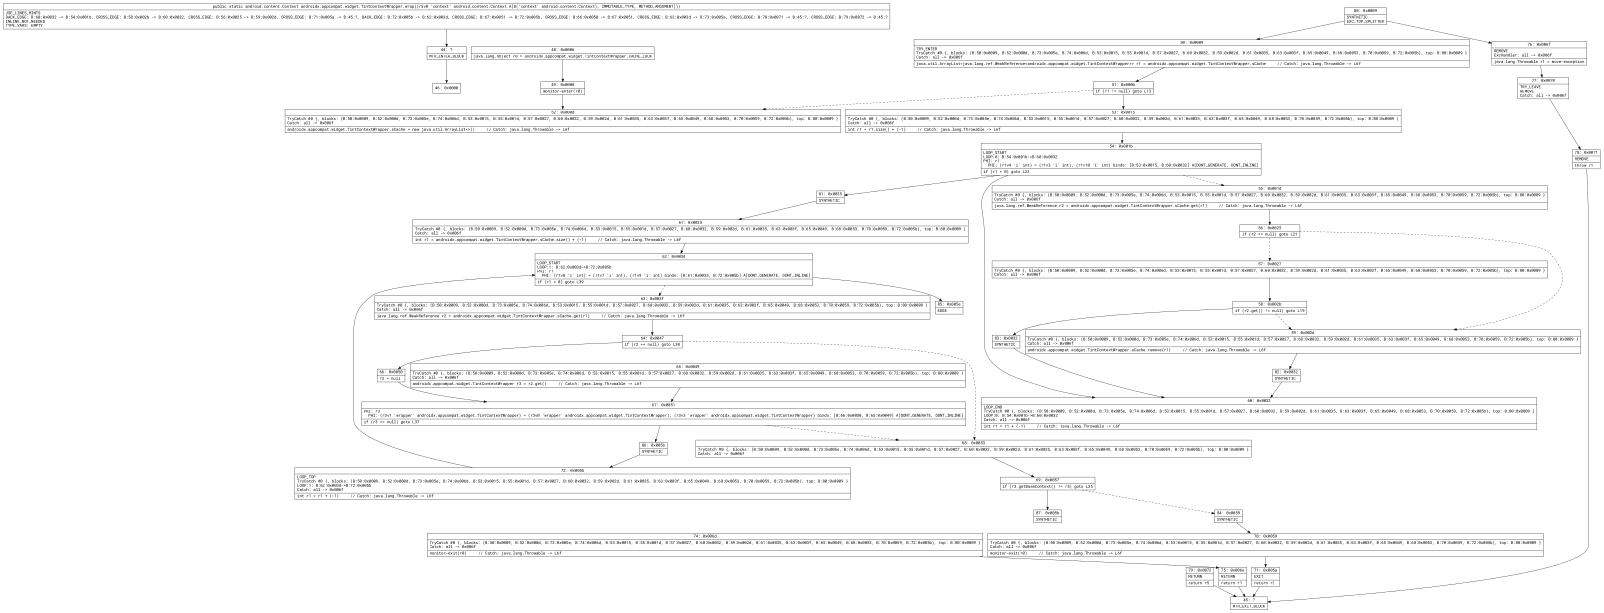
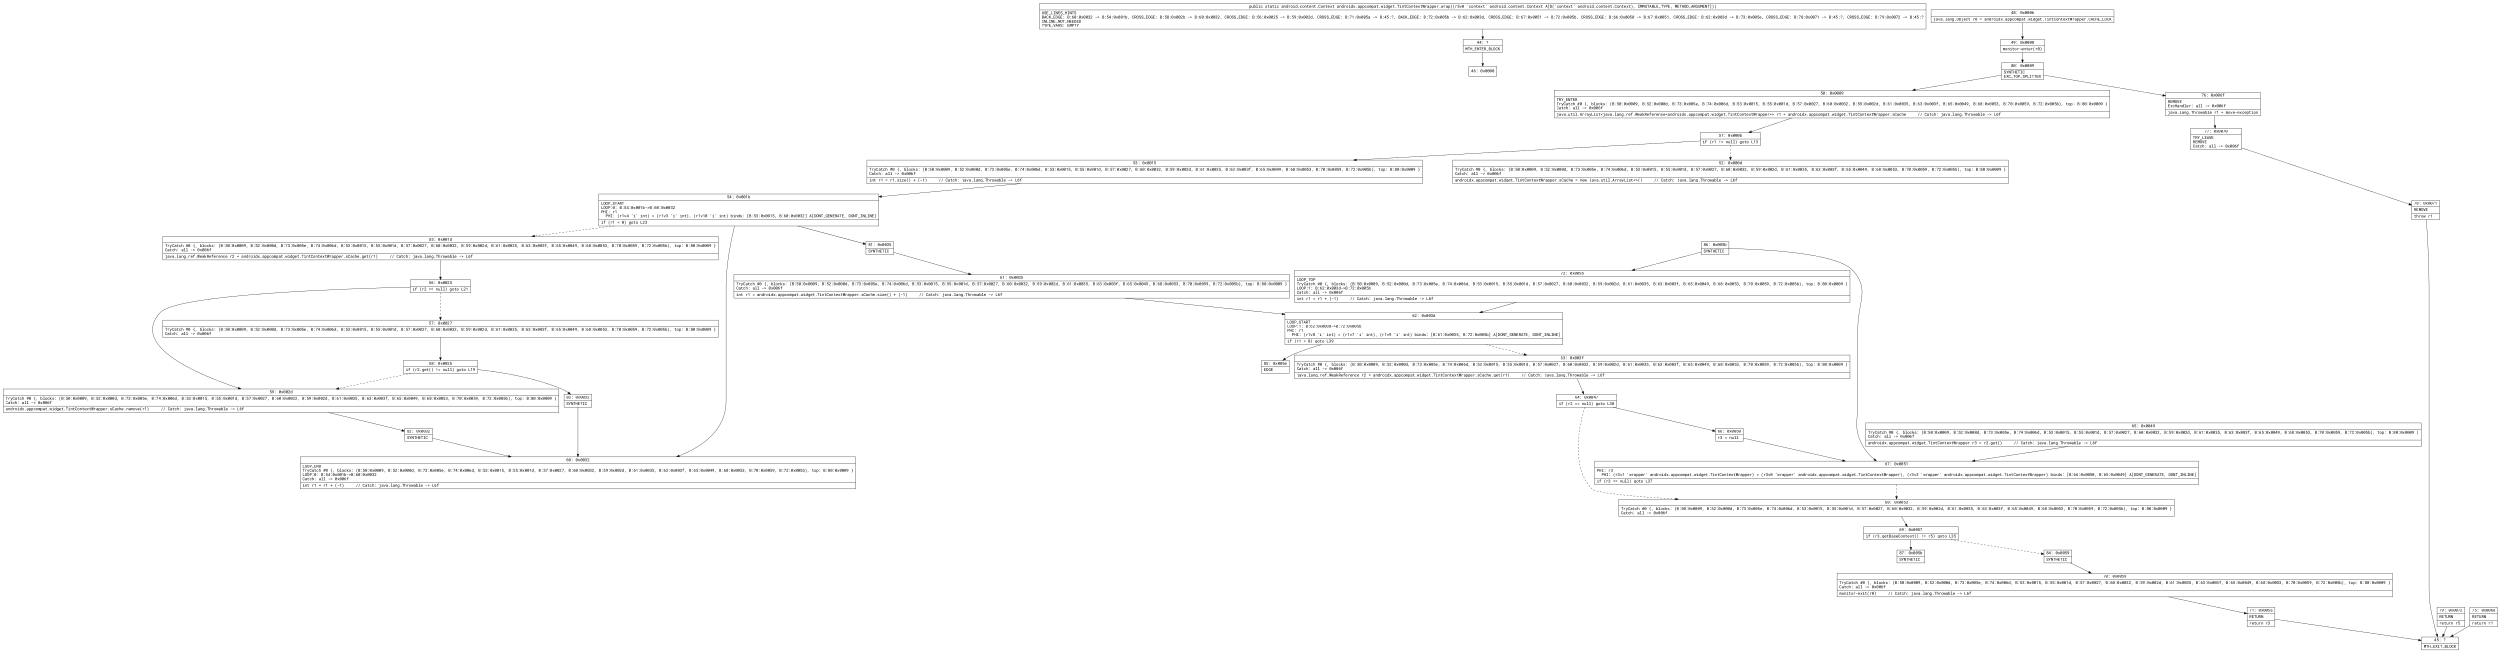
edge "49: 0x0008" -> "52: 0x000d": now "49: 0x0008" -> "80: 0x0009"
edge "56: 0x0025" -> "59: 0x002d": style dashed -> solid
edge "67: 0x0051" -> "86: 0x005b": reversed
node "74: 0x006d": removed
node "71: 0x005a": text "EXIT" -> "RETURN"
